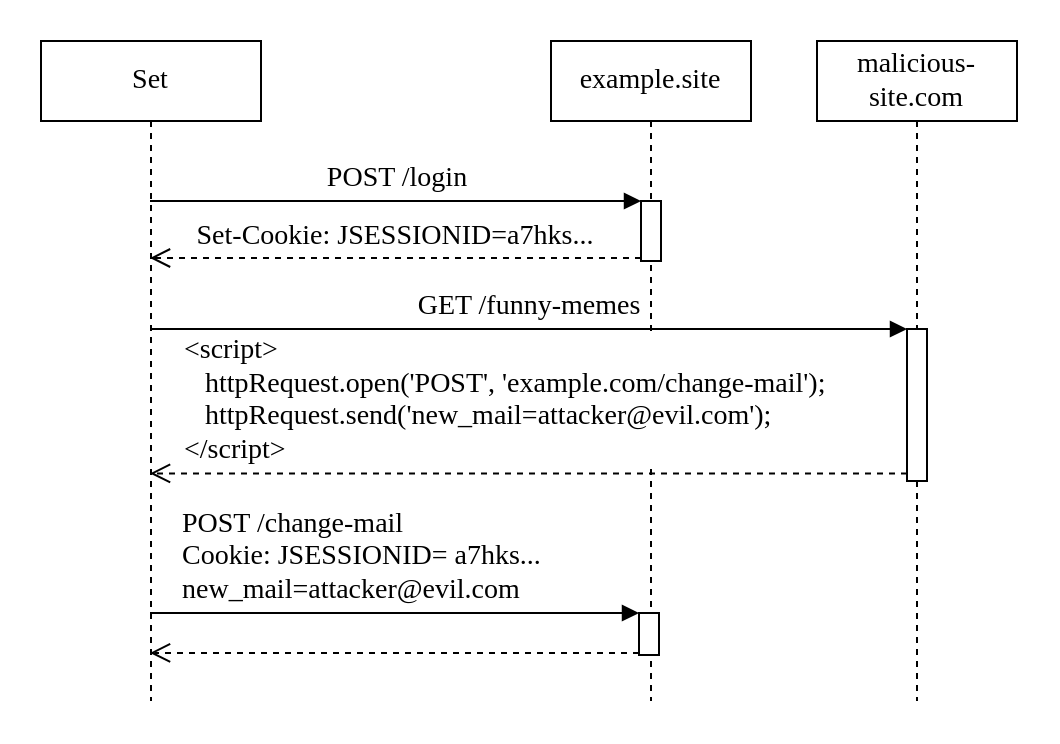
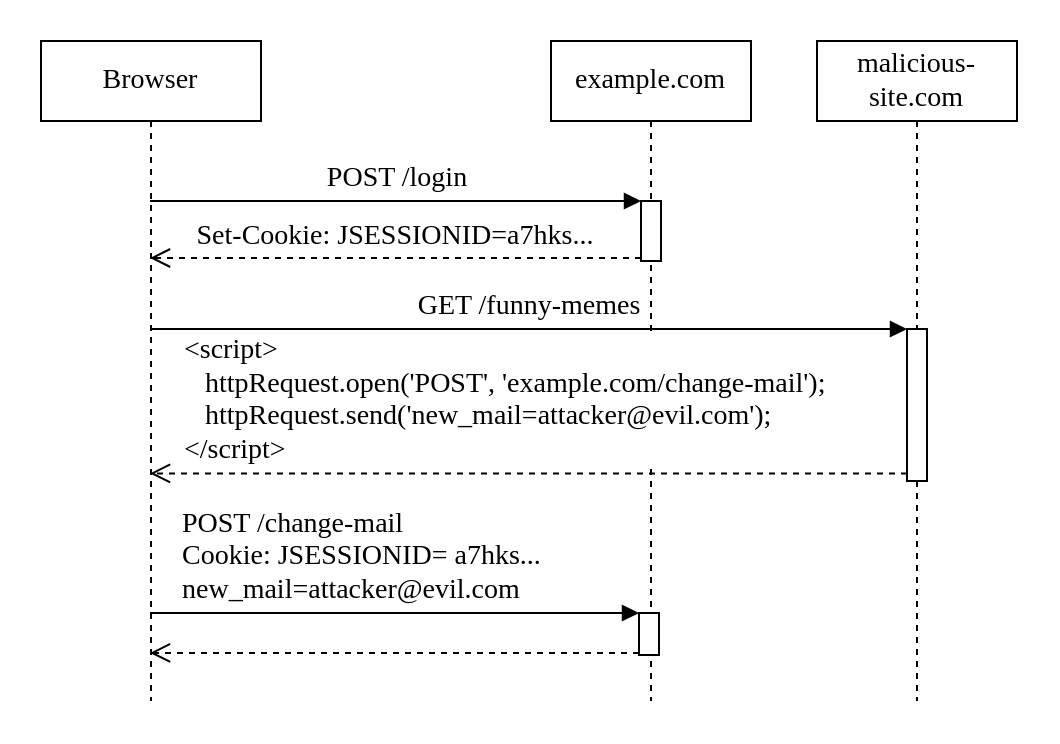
node "Set": label "Set" -> "Browser"
node "example.site": label "example.site" -> "example.com"
